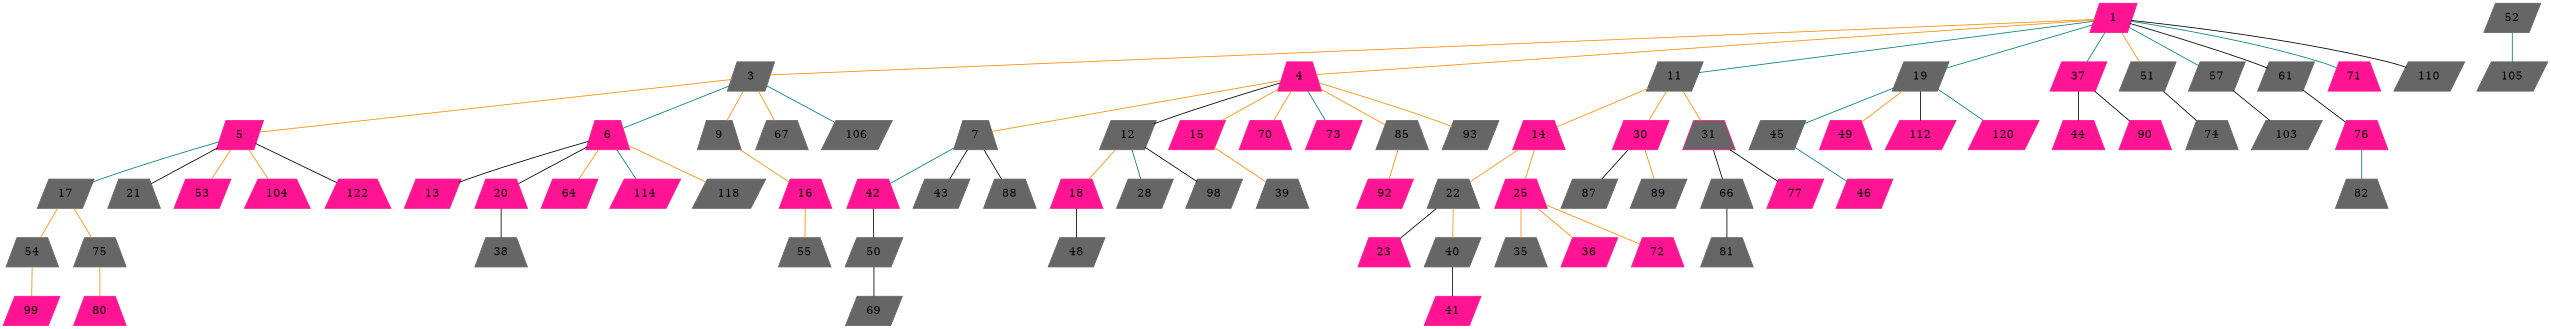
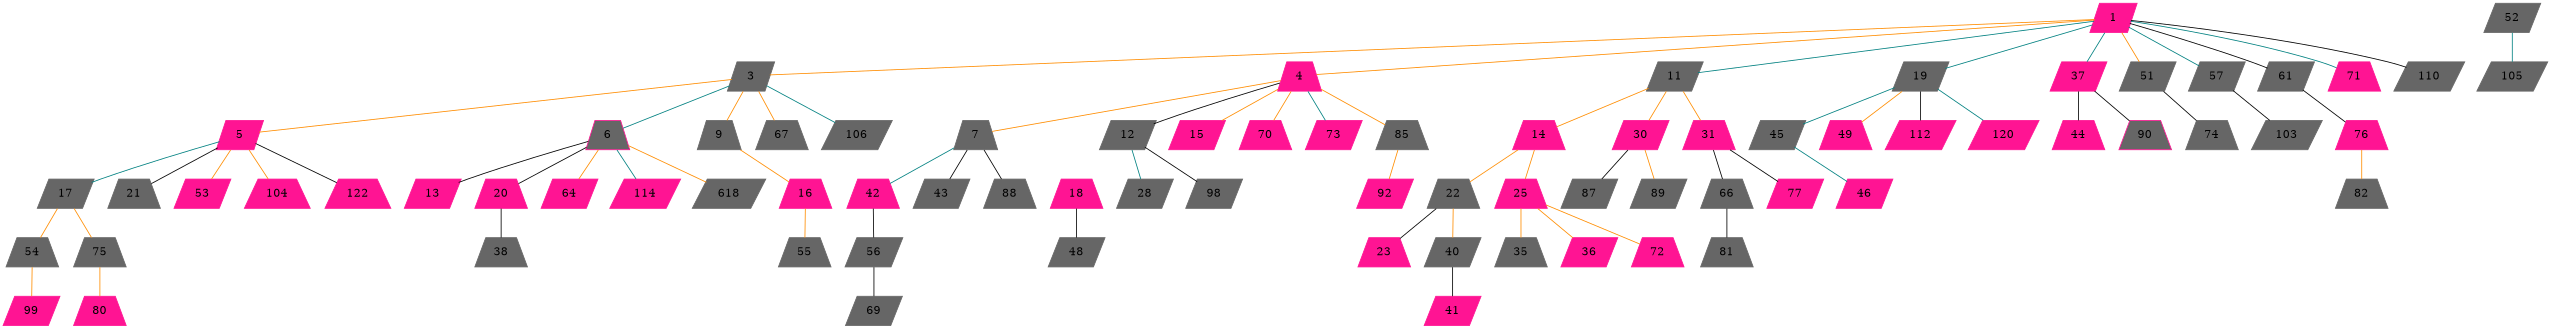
node "6": fillcolor deeppink -> gray40
node "93": removed
node "31": fillcolor gray40 -> deeppink
node "90": fillcolor deeppink -> gray40
edge "12" -- "18": removed
edge "76" -- "82": color teal -> darkorange
node "118": label "118" -> "618"
node "39": removed
node "50": label "50" -> "56"
